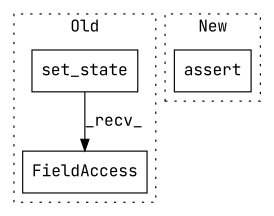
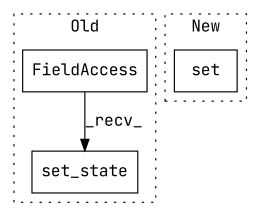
node "assert": label "assert" -> "set"
edge "set_state" -> "FieldAccess": reversed
